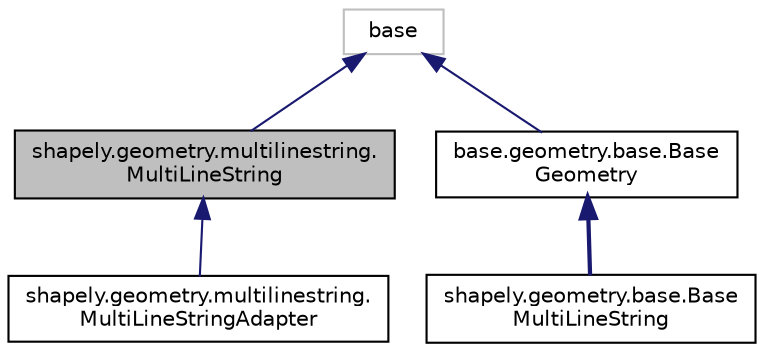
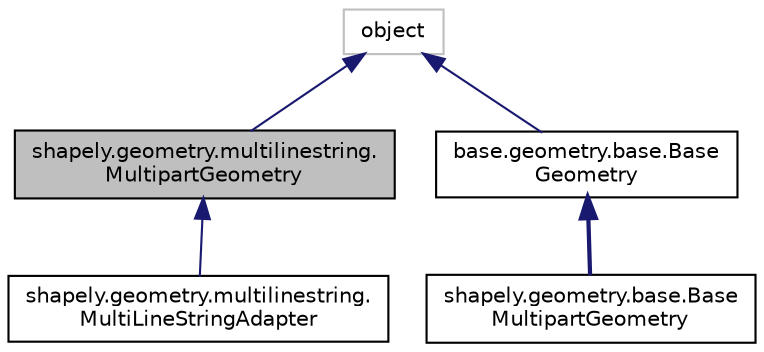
node "base": label "base" -> "object"
node "shapely.geometry.multilinestring. MultiLineString": label "shapely.geometry.multilinestring. MultiLineString" -> "shapely.geometry.multilinestring. MultipartGeometry"
node "shapely.geometry.base.Base MultiLineString": label "shapely.geometry.base.Base MultiLineString" -> "shapely.geometry.base.Base MultipartGeometry"
